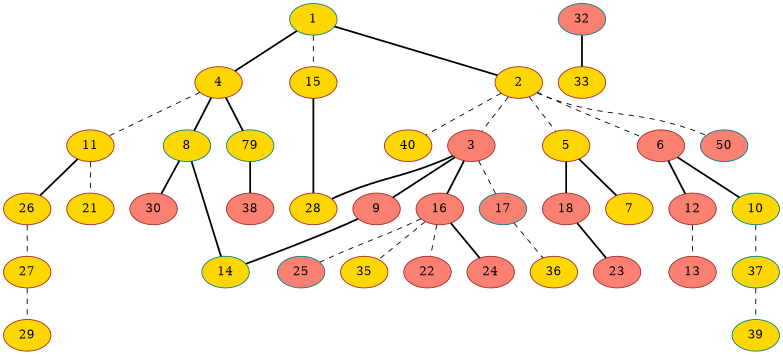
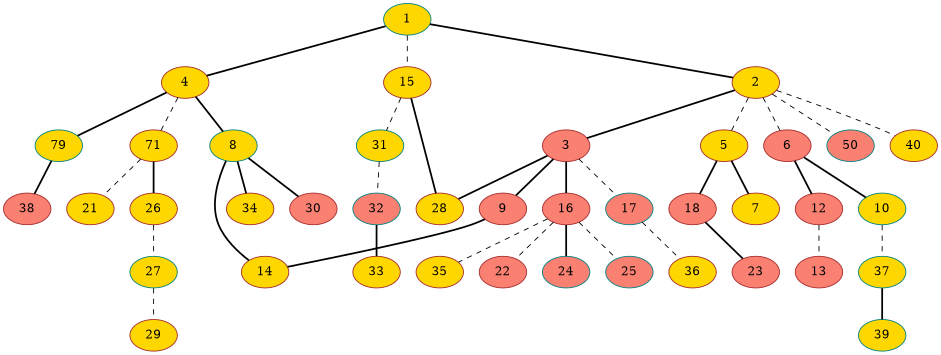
edge "2" -- "3": style dashed -> bold
node "11": label "11" -> "71"
node "31": added
node "34": added
node "27": color brown -> teal
node "14": color teal -> brown
node "24": color brown -> teal
edge "37" -- "39": style dashed -> bold
